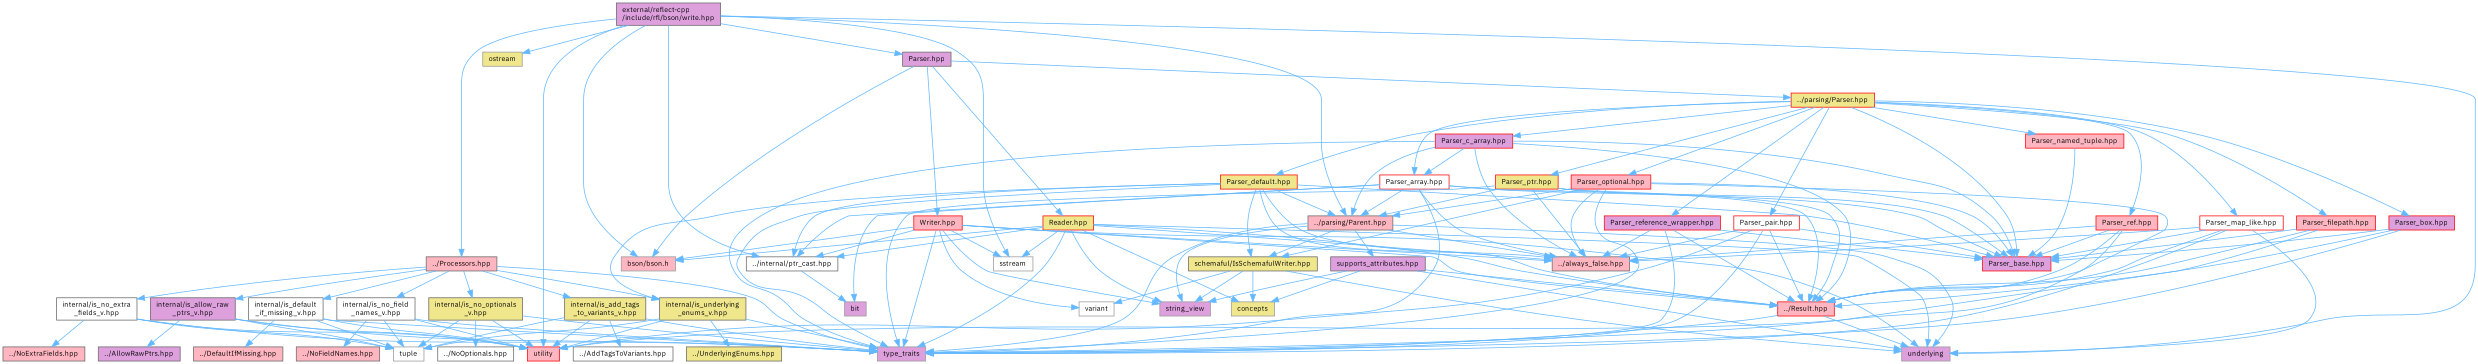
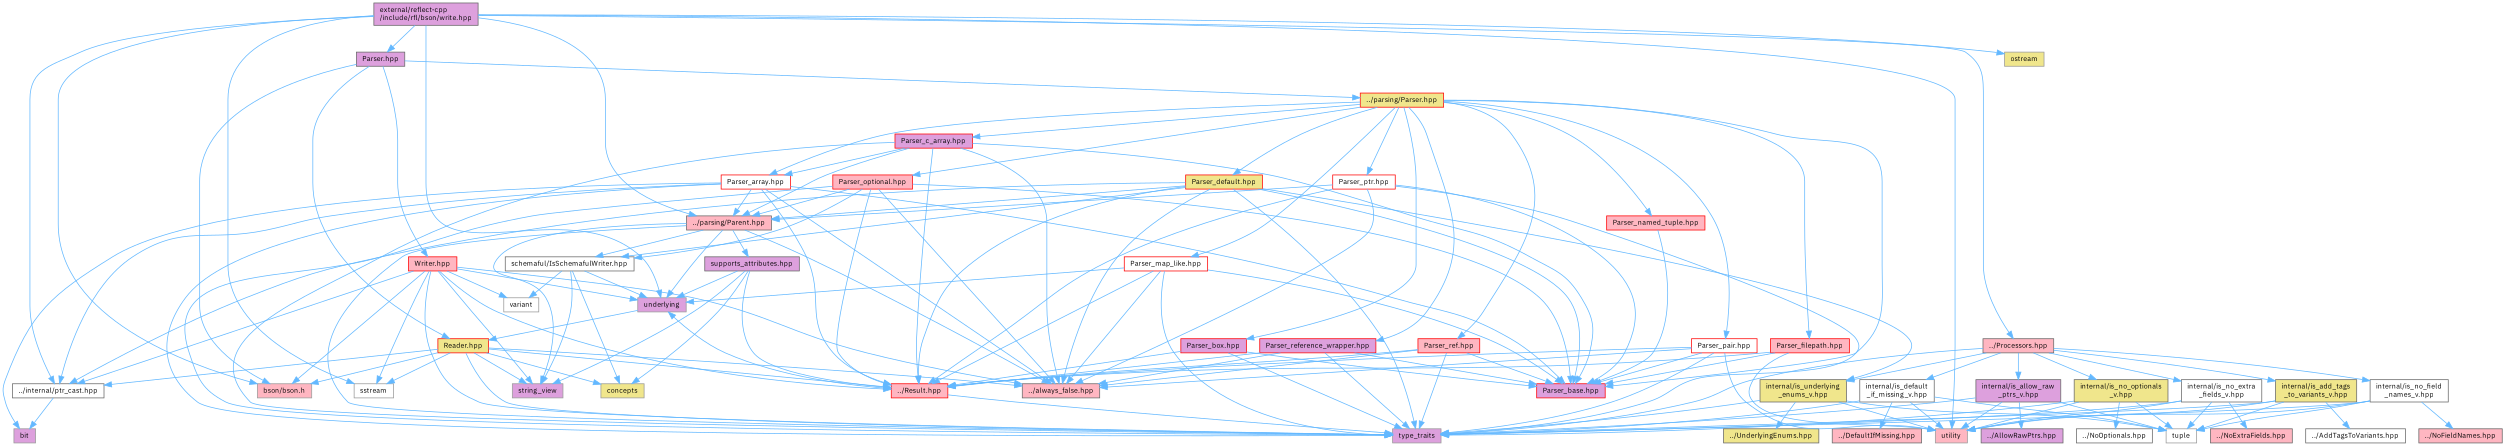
node "Parser_ptr.hpp": fillcolor khaki -> white
edge "Reader.hpp" -> "underlying": reversed
node "schemaful/IsSchemafulWriter.hpp": fillcolor khaki -> white
node "utility": color red -> grey60
